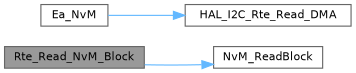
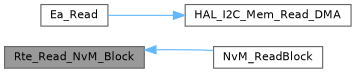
node "Ea_NvM": label "Ea_NvM" -> "Ea_Read"
node "HAL_I2C_Rte_Read_DMA": label "HAL_I2C_Rte_Read_DMA" -> "HAL_I2C_Mem_Read_DMA"
edge "Rte_Read_NvM_Block" -> "NvM_ReadBlock": reversed
